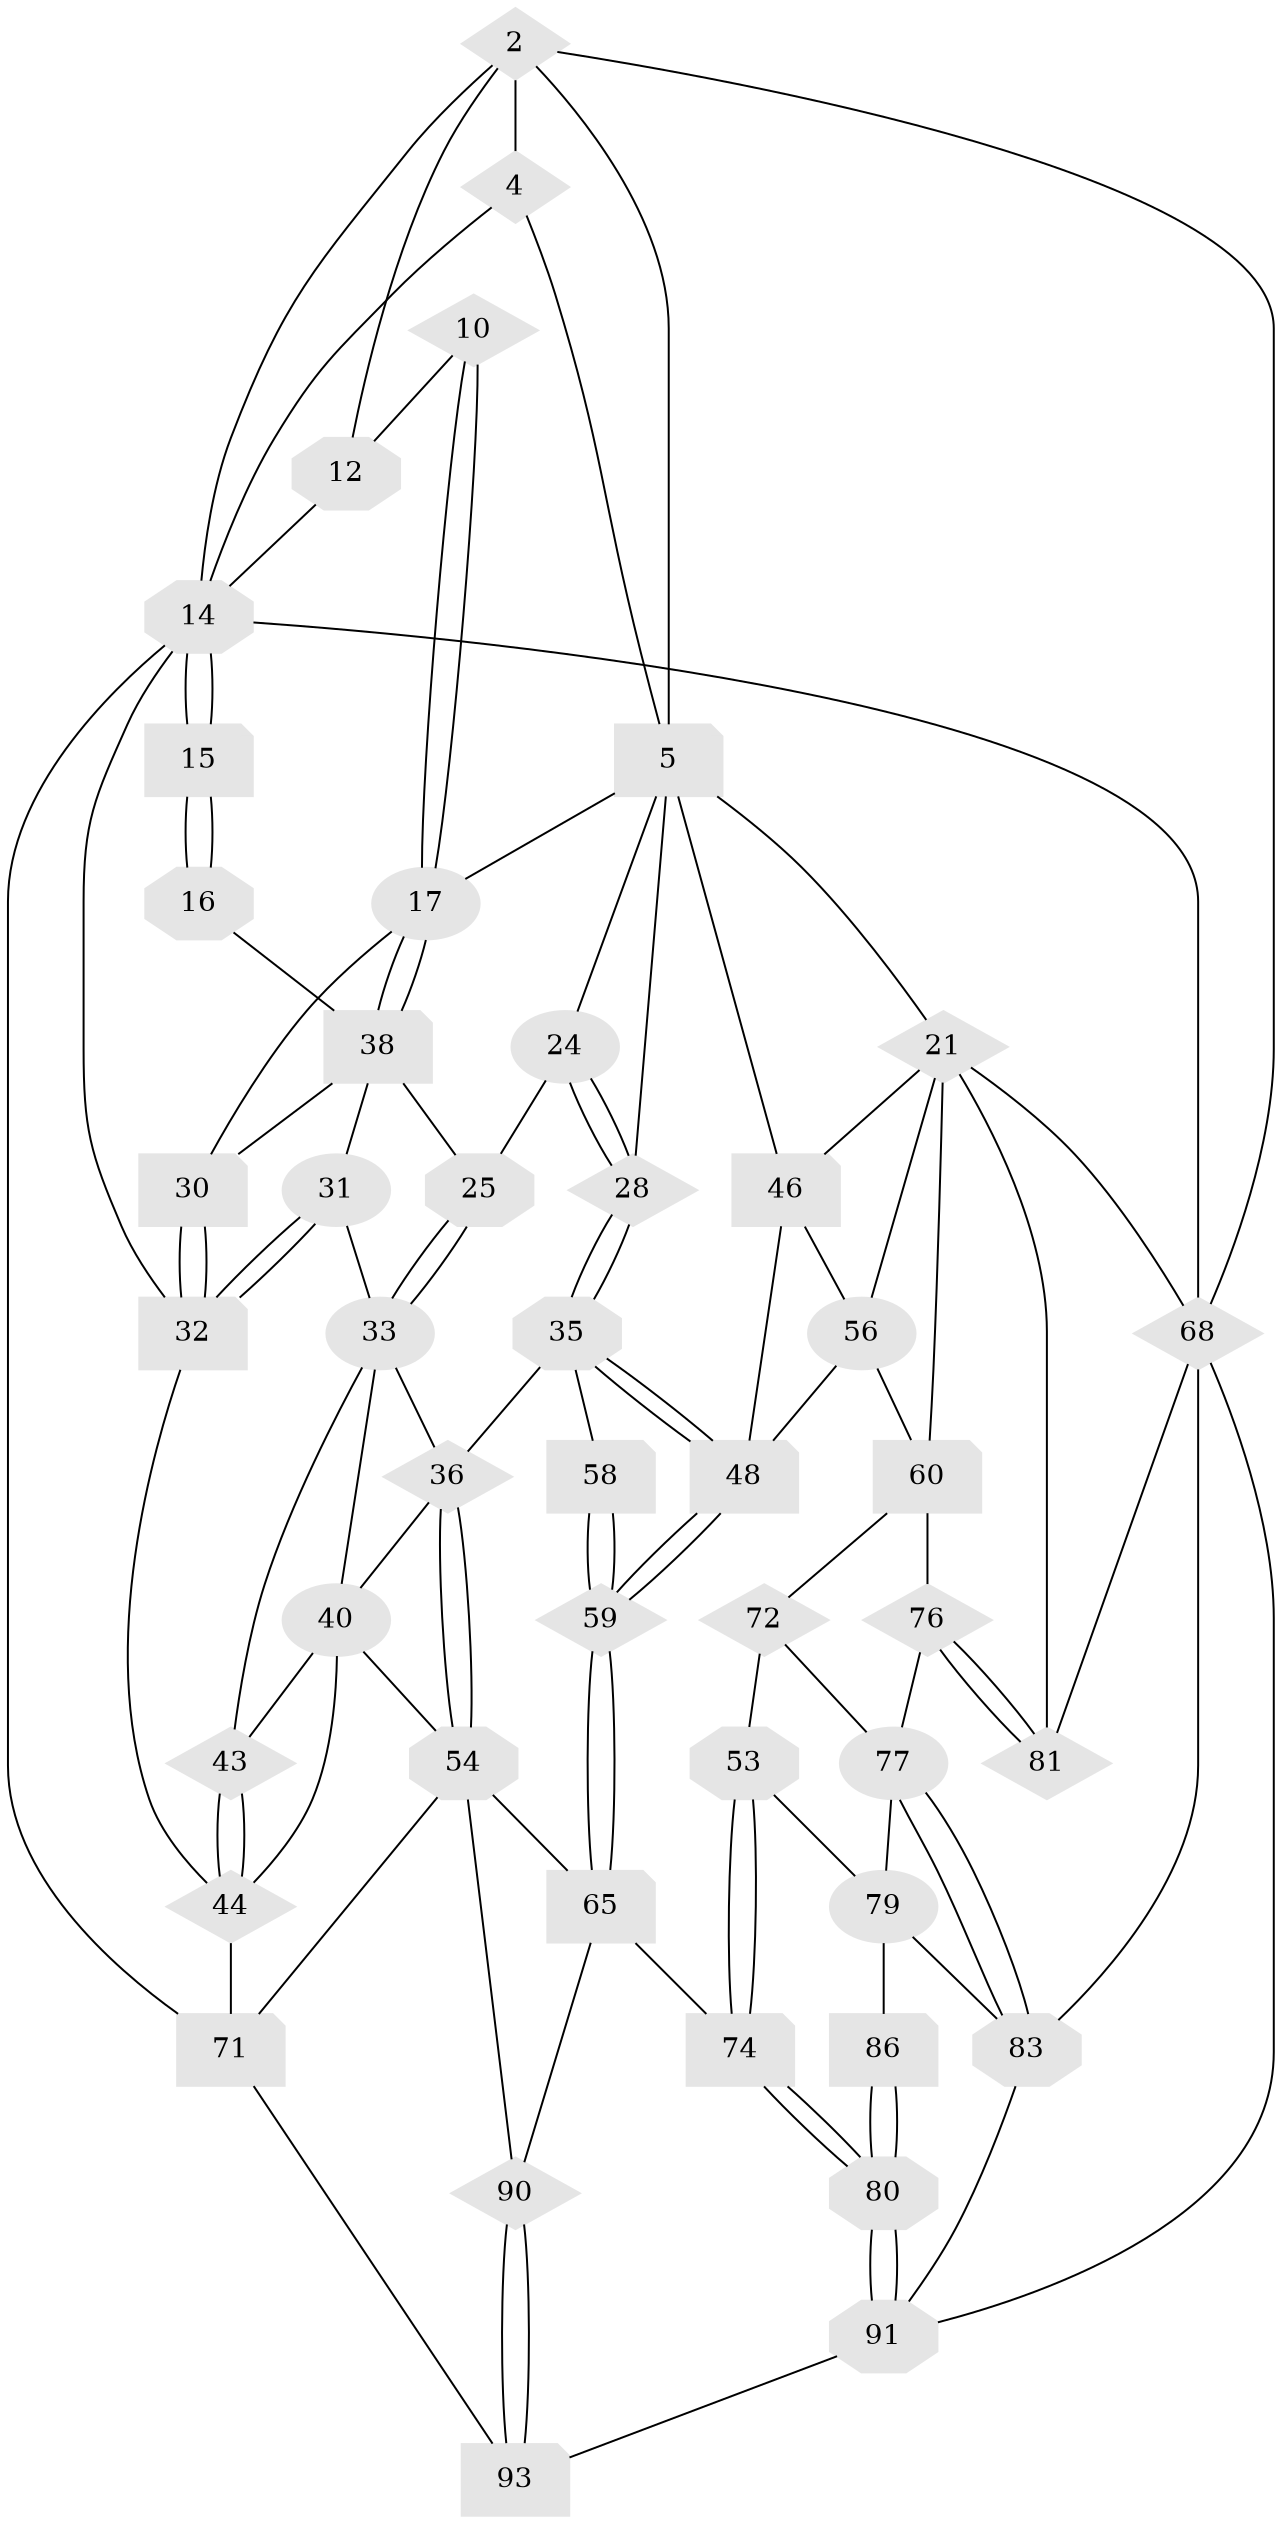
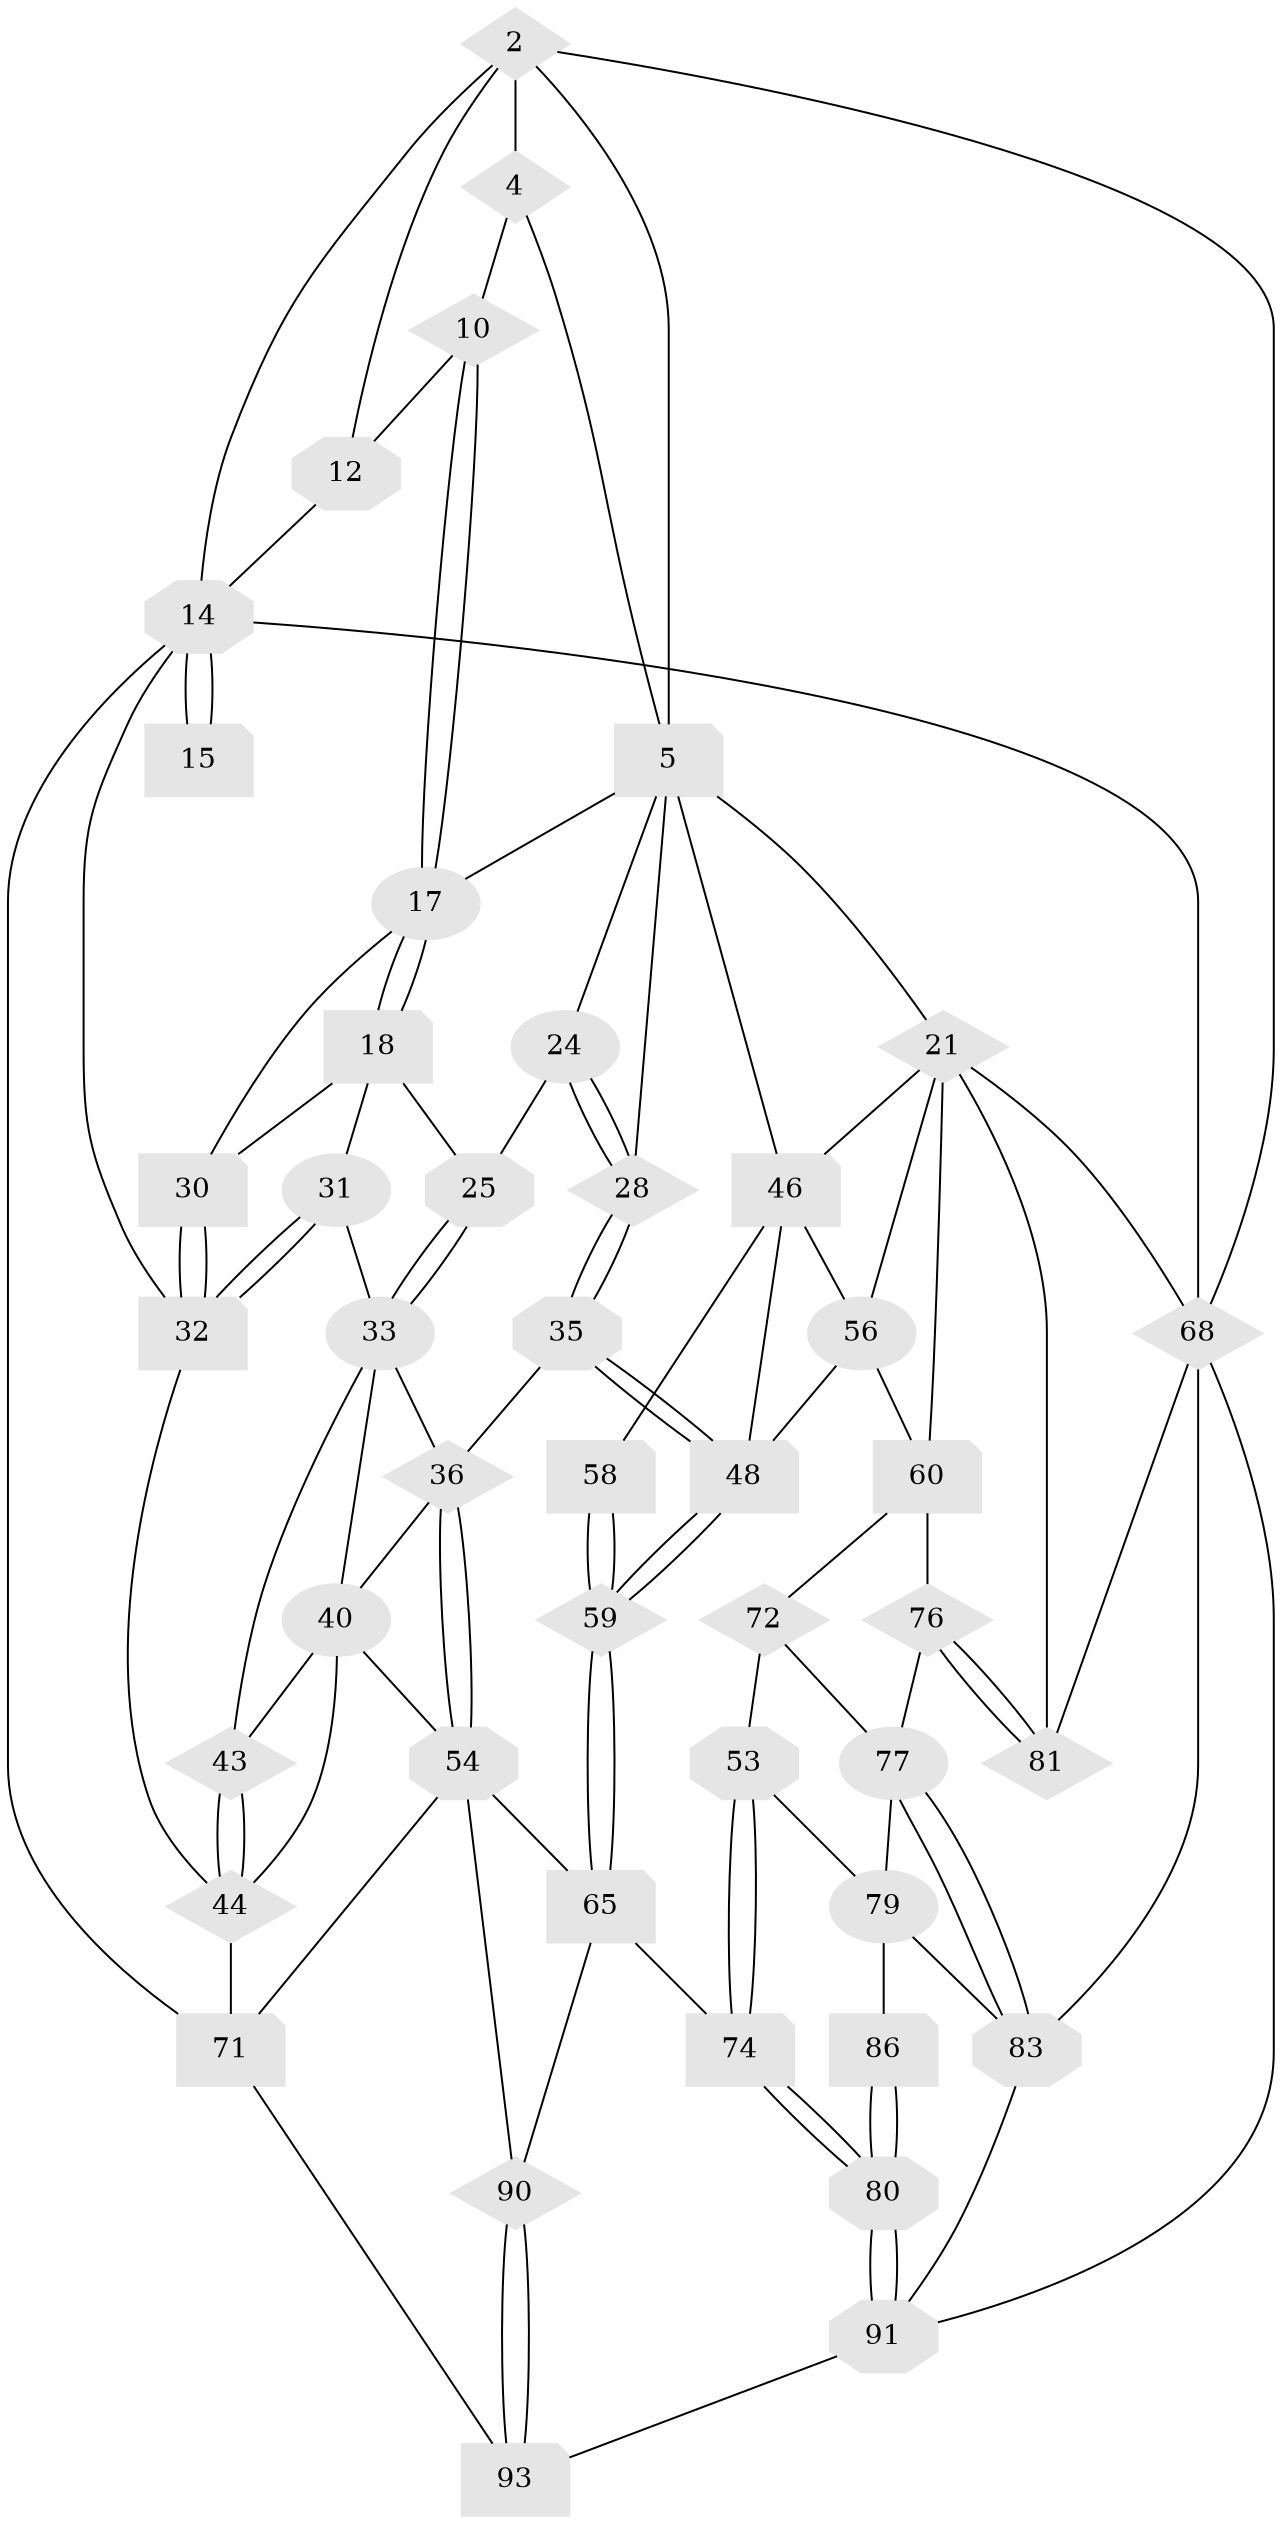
edge "4" -- "14": now "4" -- "10"
node "16": removed
node "38": label "38" -> "18"
edge "35" -- "58": now "46" -- "58"
